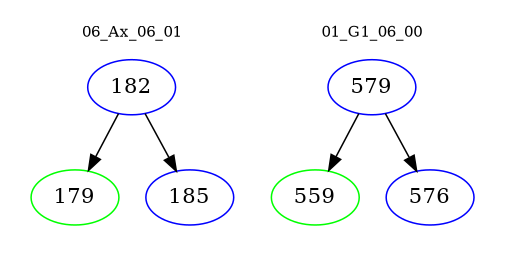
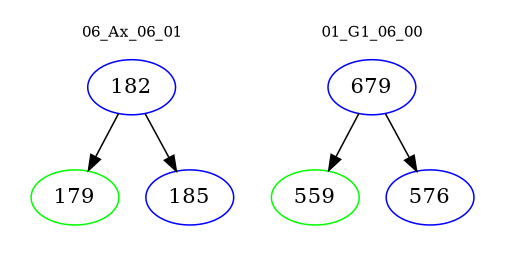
node "579": label "579" -> "679"
